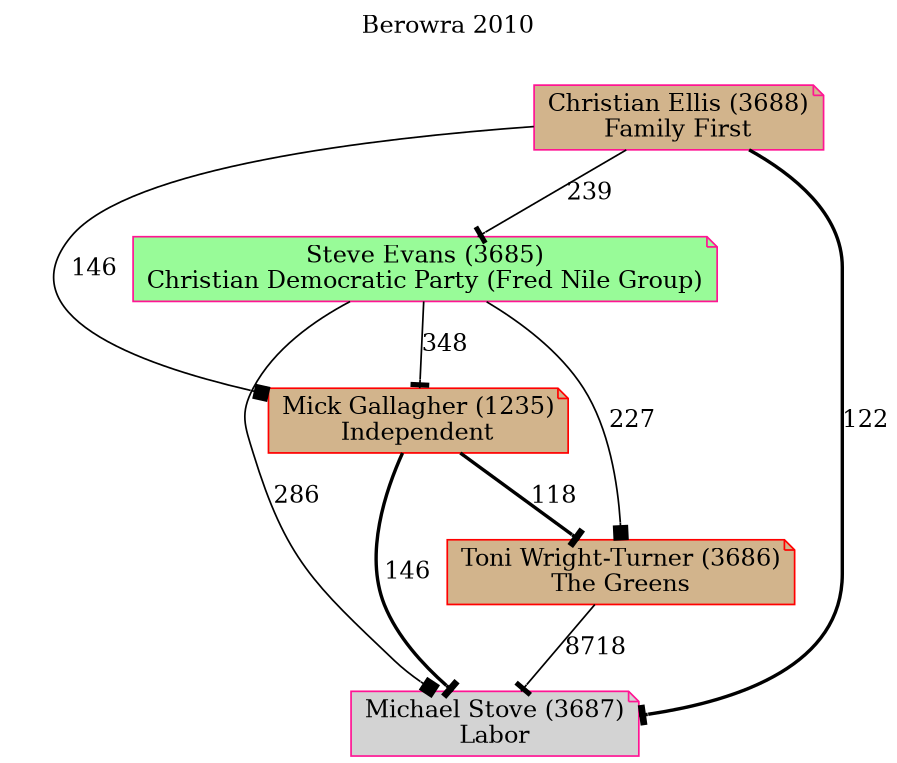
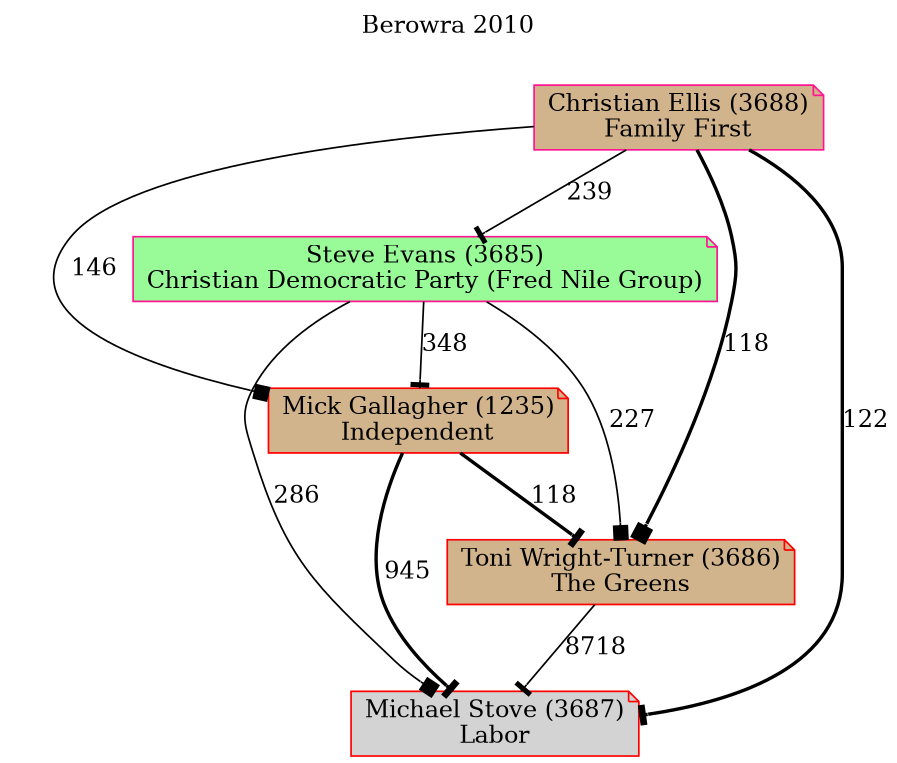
edge "Christian Ellis (3688) Family First" -> "Toni Wright-Turner (3686) The Greens": added, label "118"
edge "Mick Gallagher (1235) Independent" -> "Michael Stove (3687) Labor": label "146" -> "945"
node "Michael Stove (3687) Labor": color deeppink -> red
